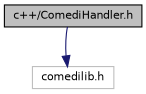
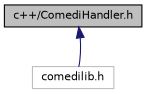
edge "c++/ComediHandler.h" -> "comedilib.h": reversed
